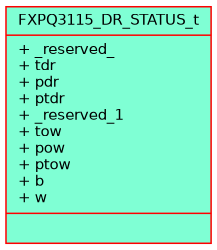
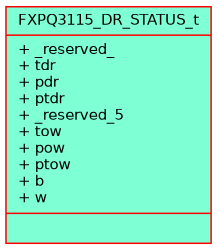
node "FXPQ3115_DR_STATUS_t": text "+ _reserved_1" -> "+ _reserved_5"
